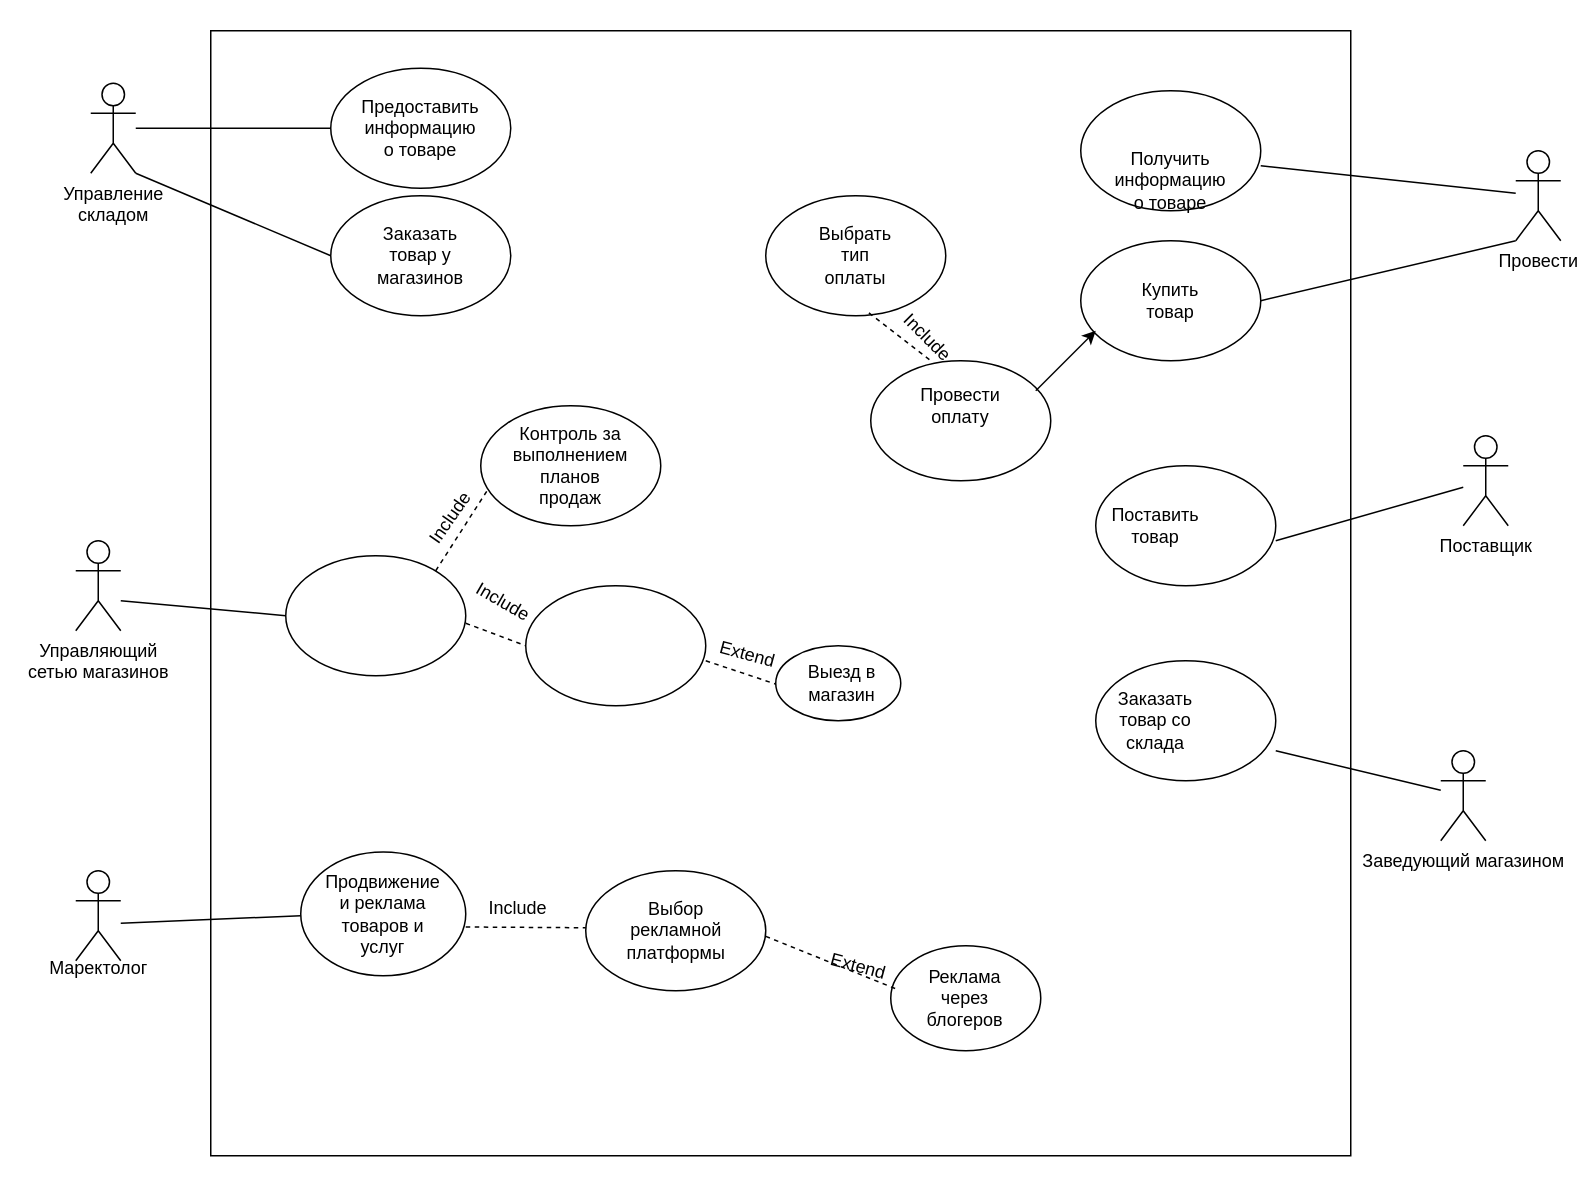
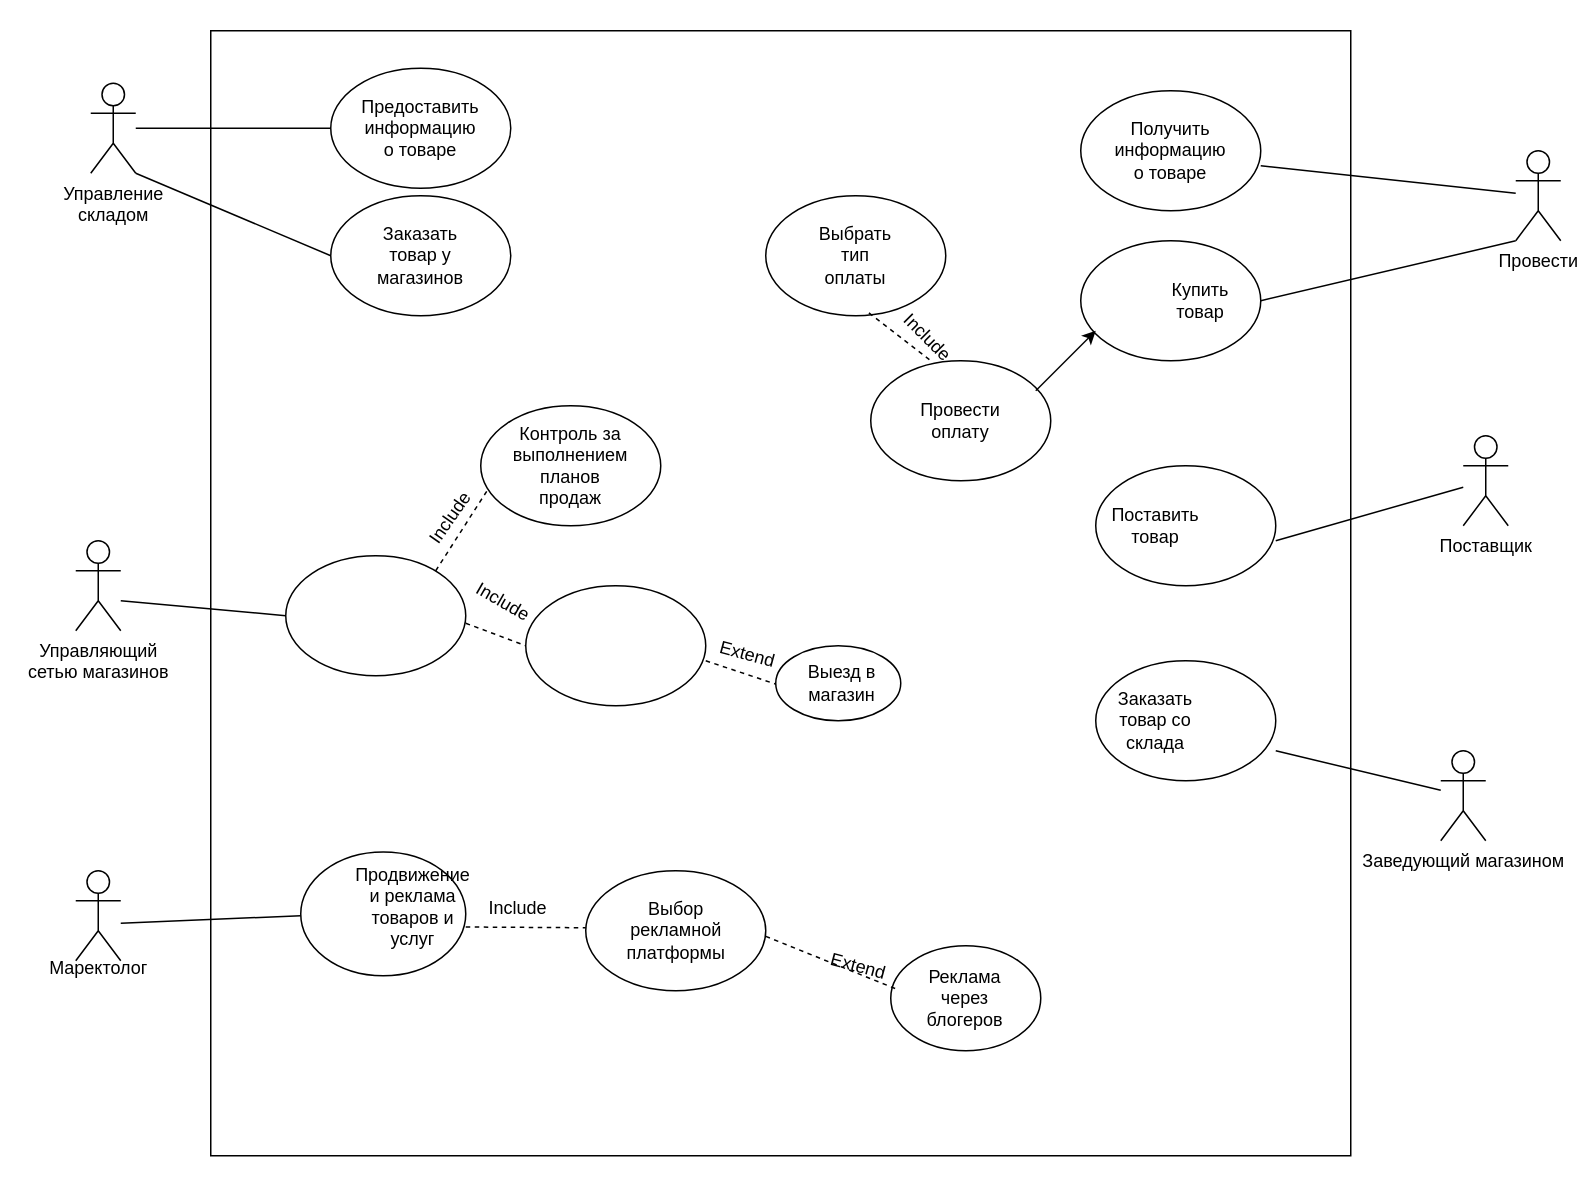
node "Получить информацию о товаре": moved (1171, 181) -> (1171, 151)
node "Купить товар": moved (1171, 301) -> (1201, 301)
node "Провести оплату": moved (961, 406) -> (961, 421)
node "Продвижение и реклама товаров и услуг": moved (383, 914) -> (413, 906)
